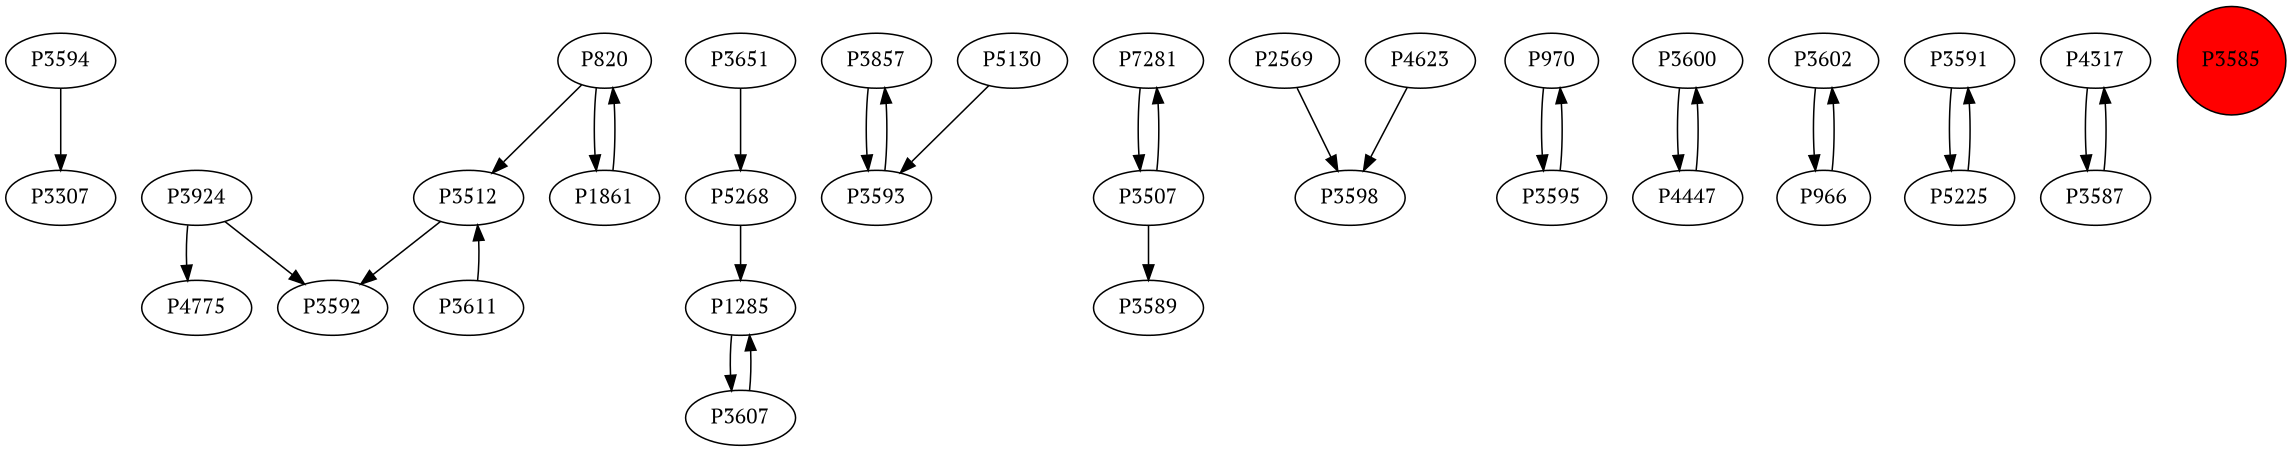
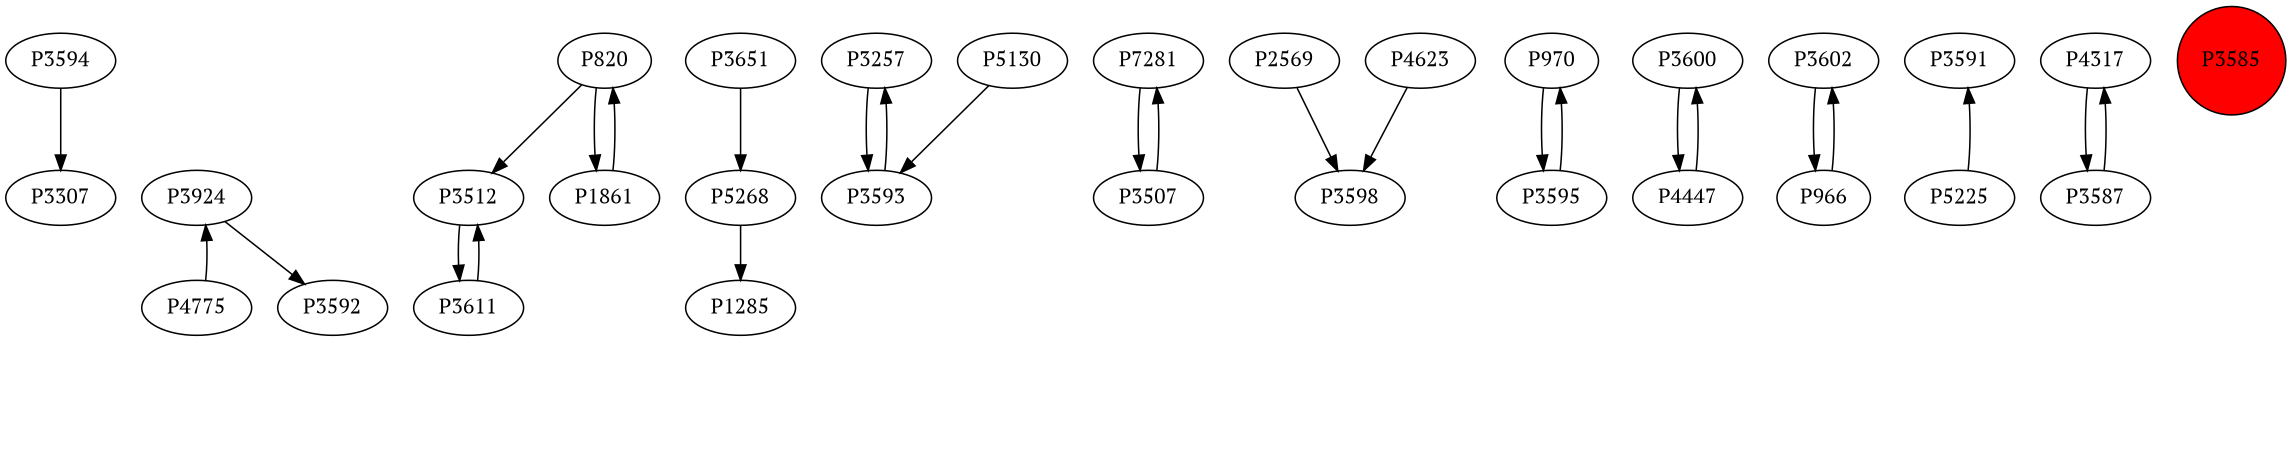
node "P3857": label "P3857" -> "P3257"
edge "P3591" -> "P5225": removed
edge "P3924" -> "P4775": reversed
edge "P3512" -> "P3592": now "P3512" -> "P3611"
node "P3589": removed
node "P3607": removed
